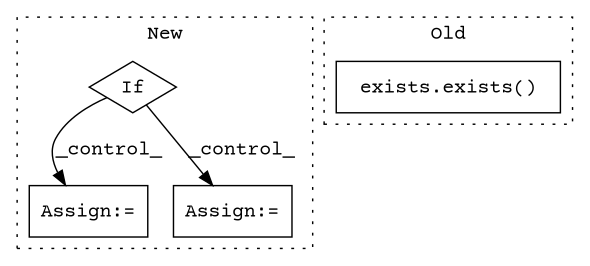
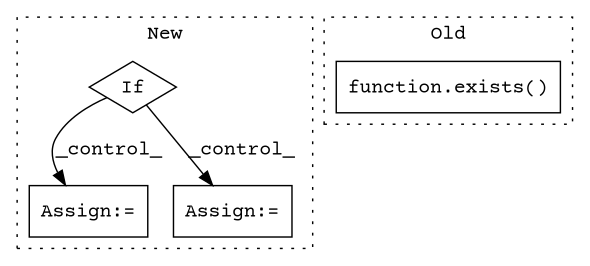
node "exists.exists()": label "exists.exists()" -> "function.exists()"
